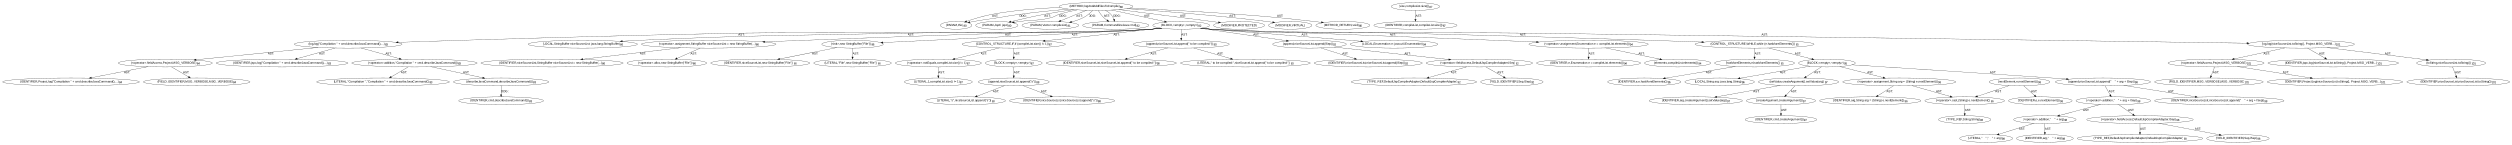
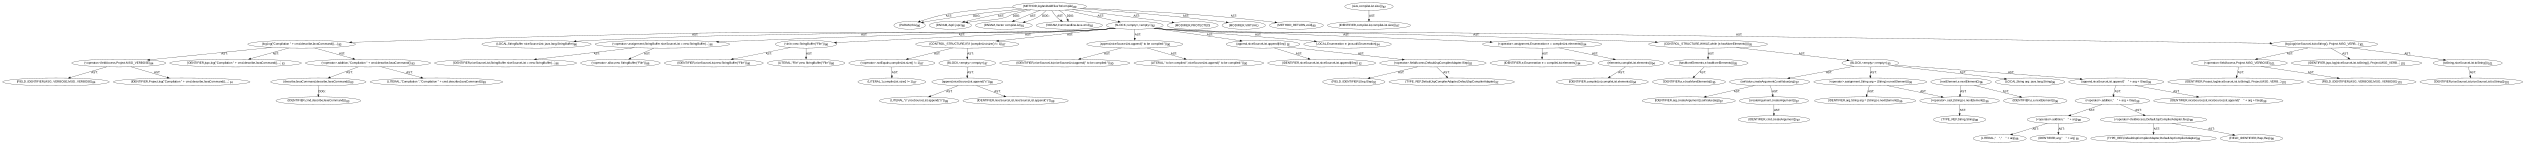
node "(IDENTIFIER,compileList,compileList.elements())": added
